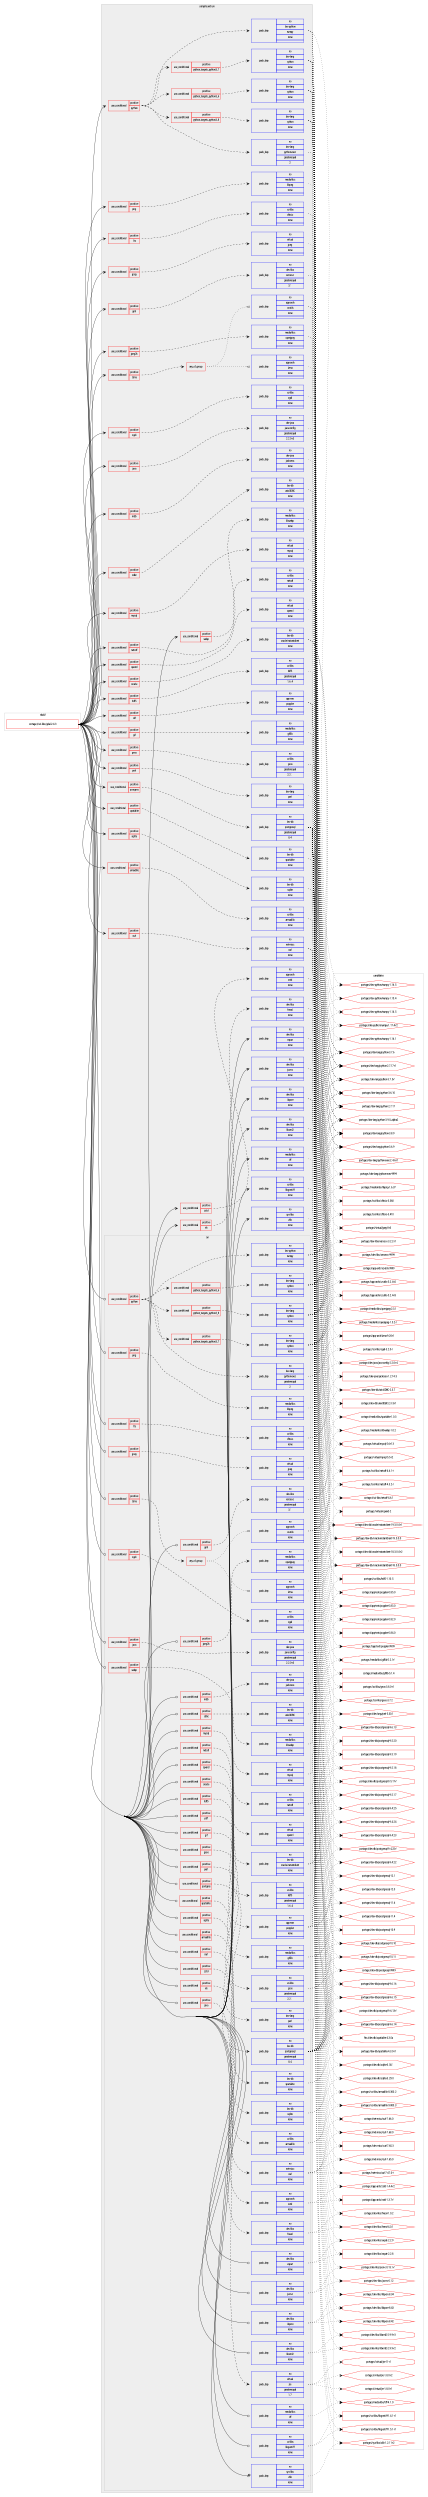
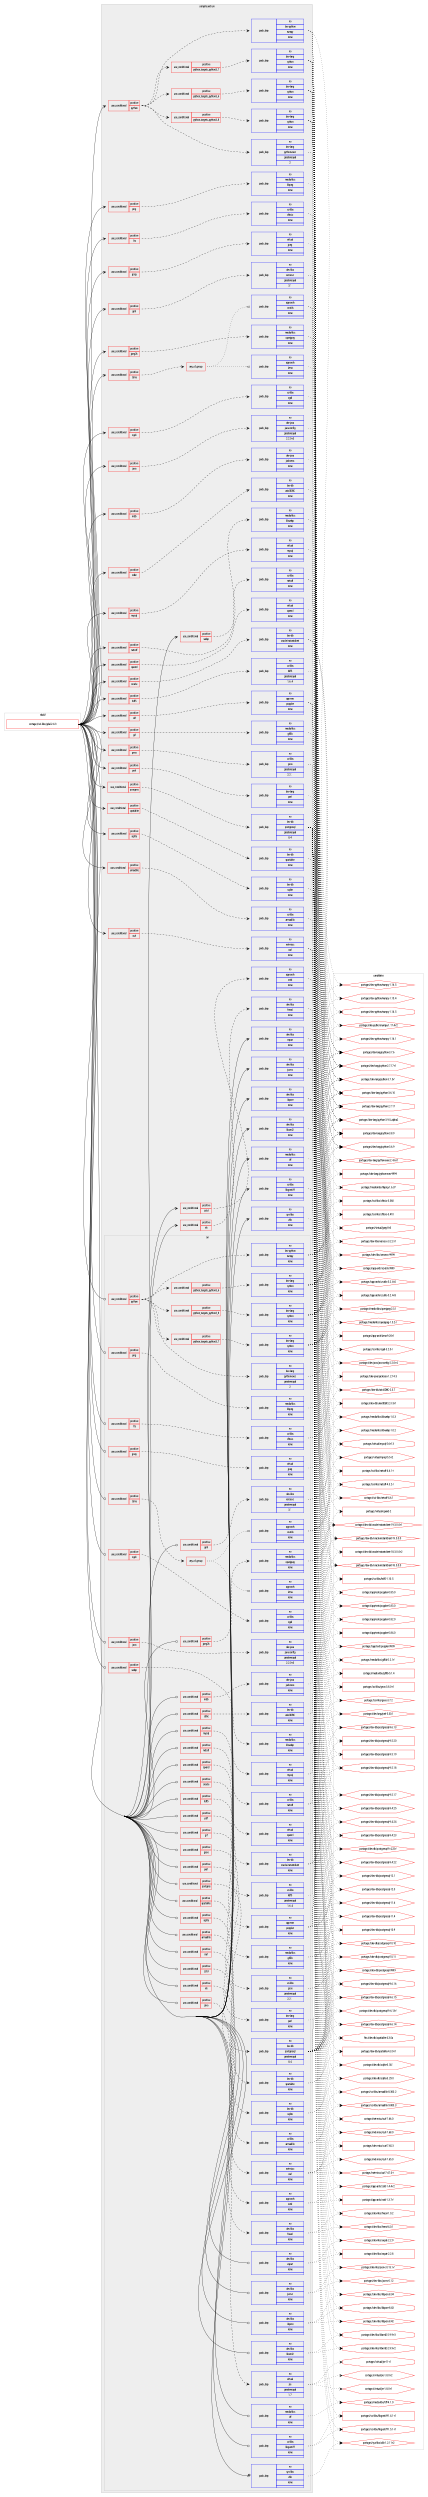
node "portage://media-libs/spatialite-1.0.3": label "portage://media-libs/spatialite-1.0.3" -> "portage://media-libs/libwebp-1.0.3"
node "portage://dev-db/postgresql-9.5.17-r1": removed
